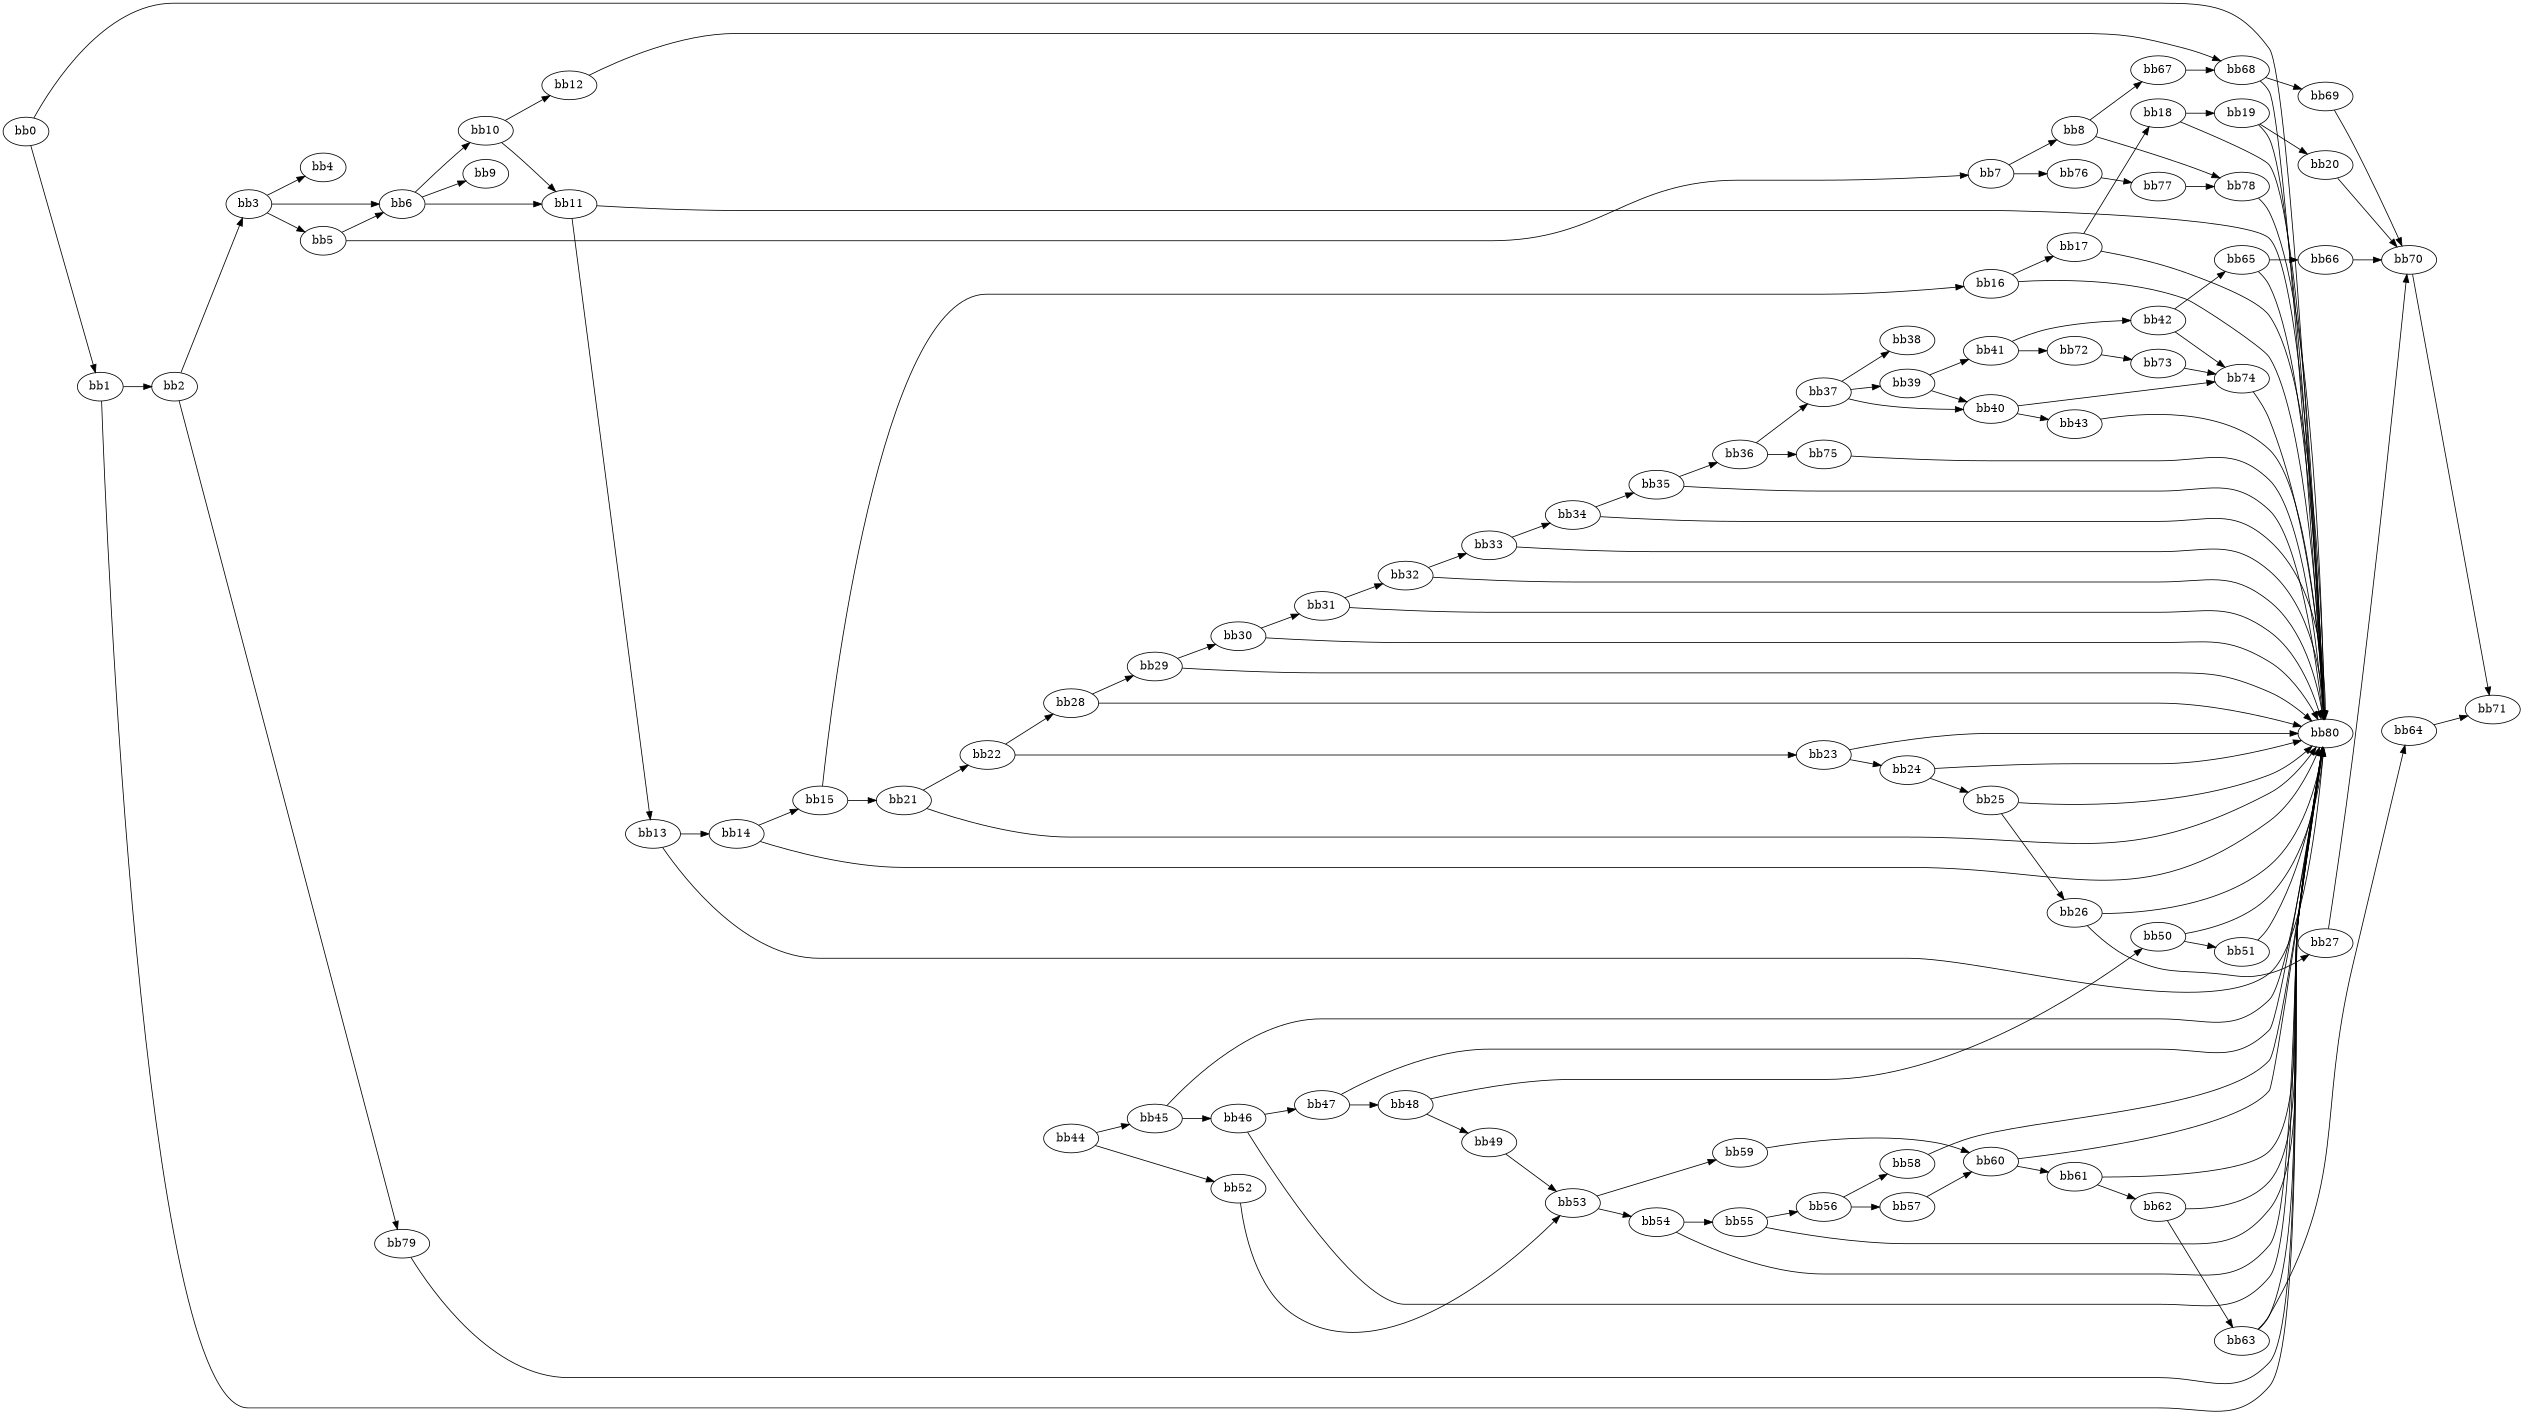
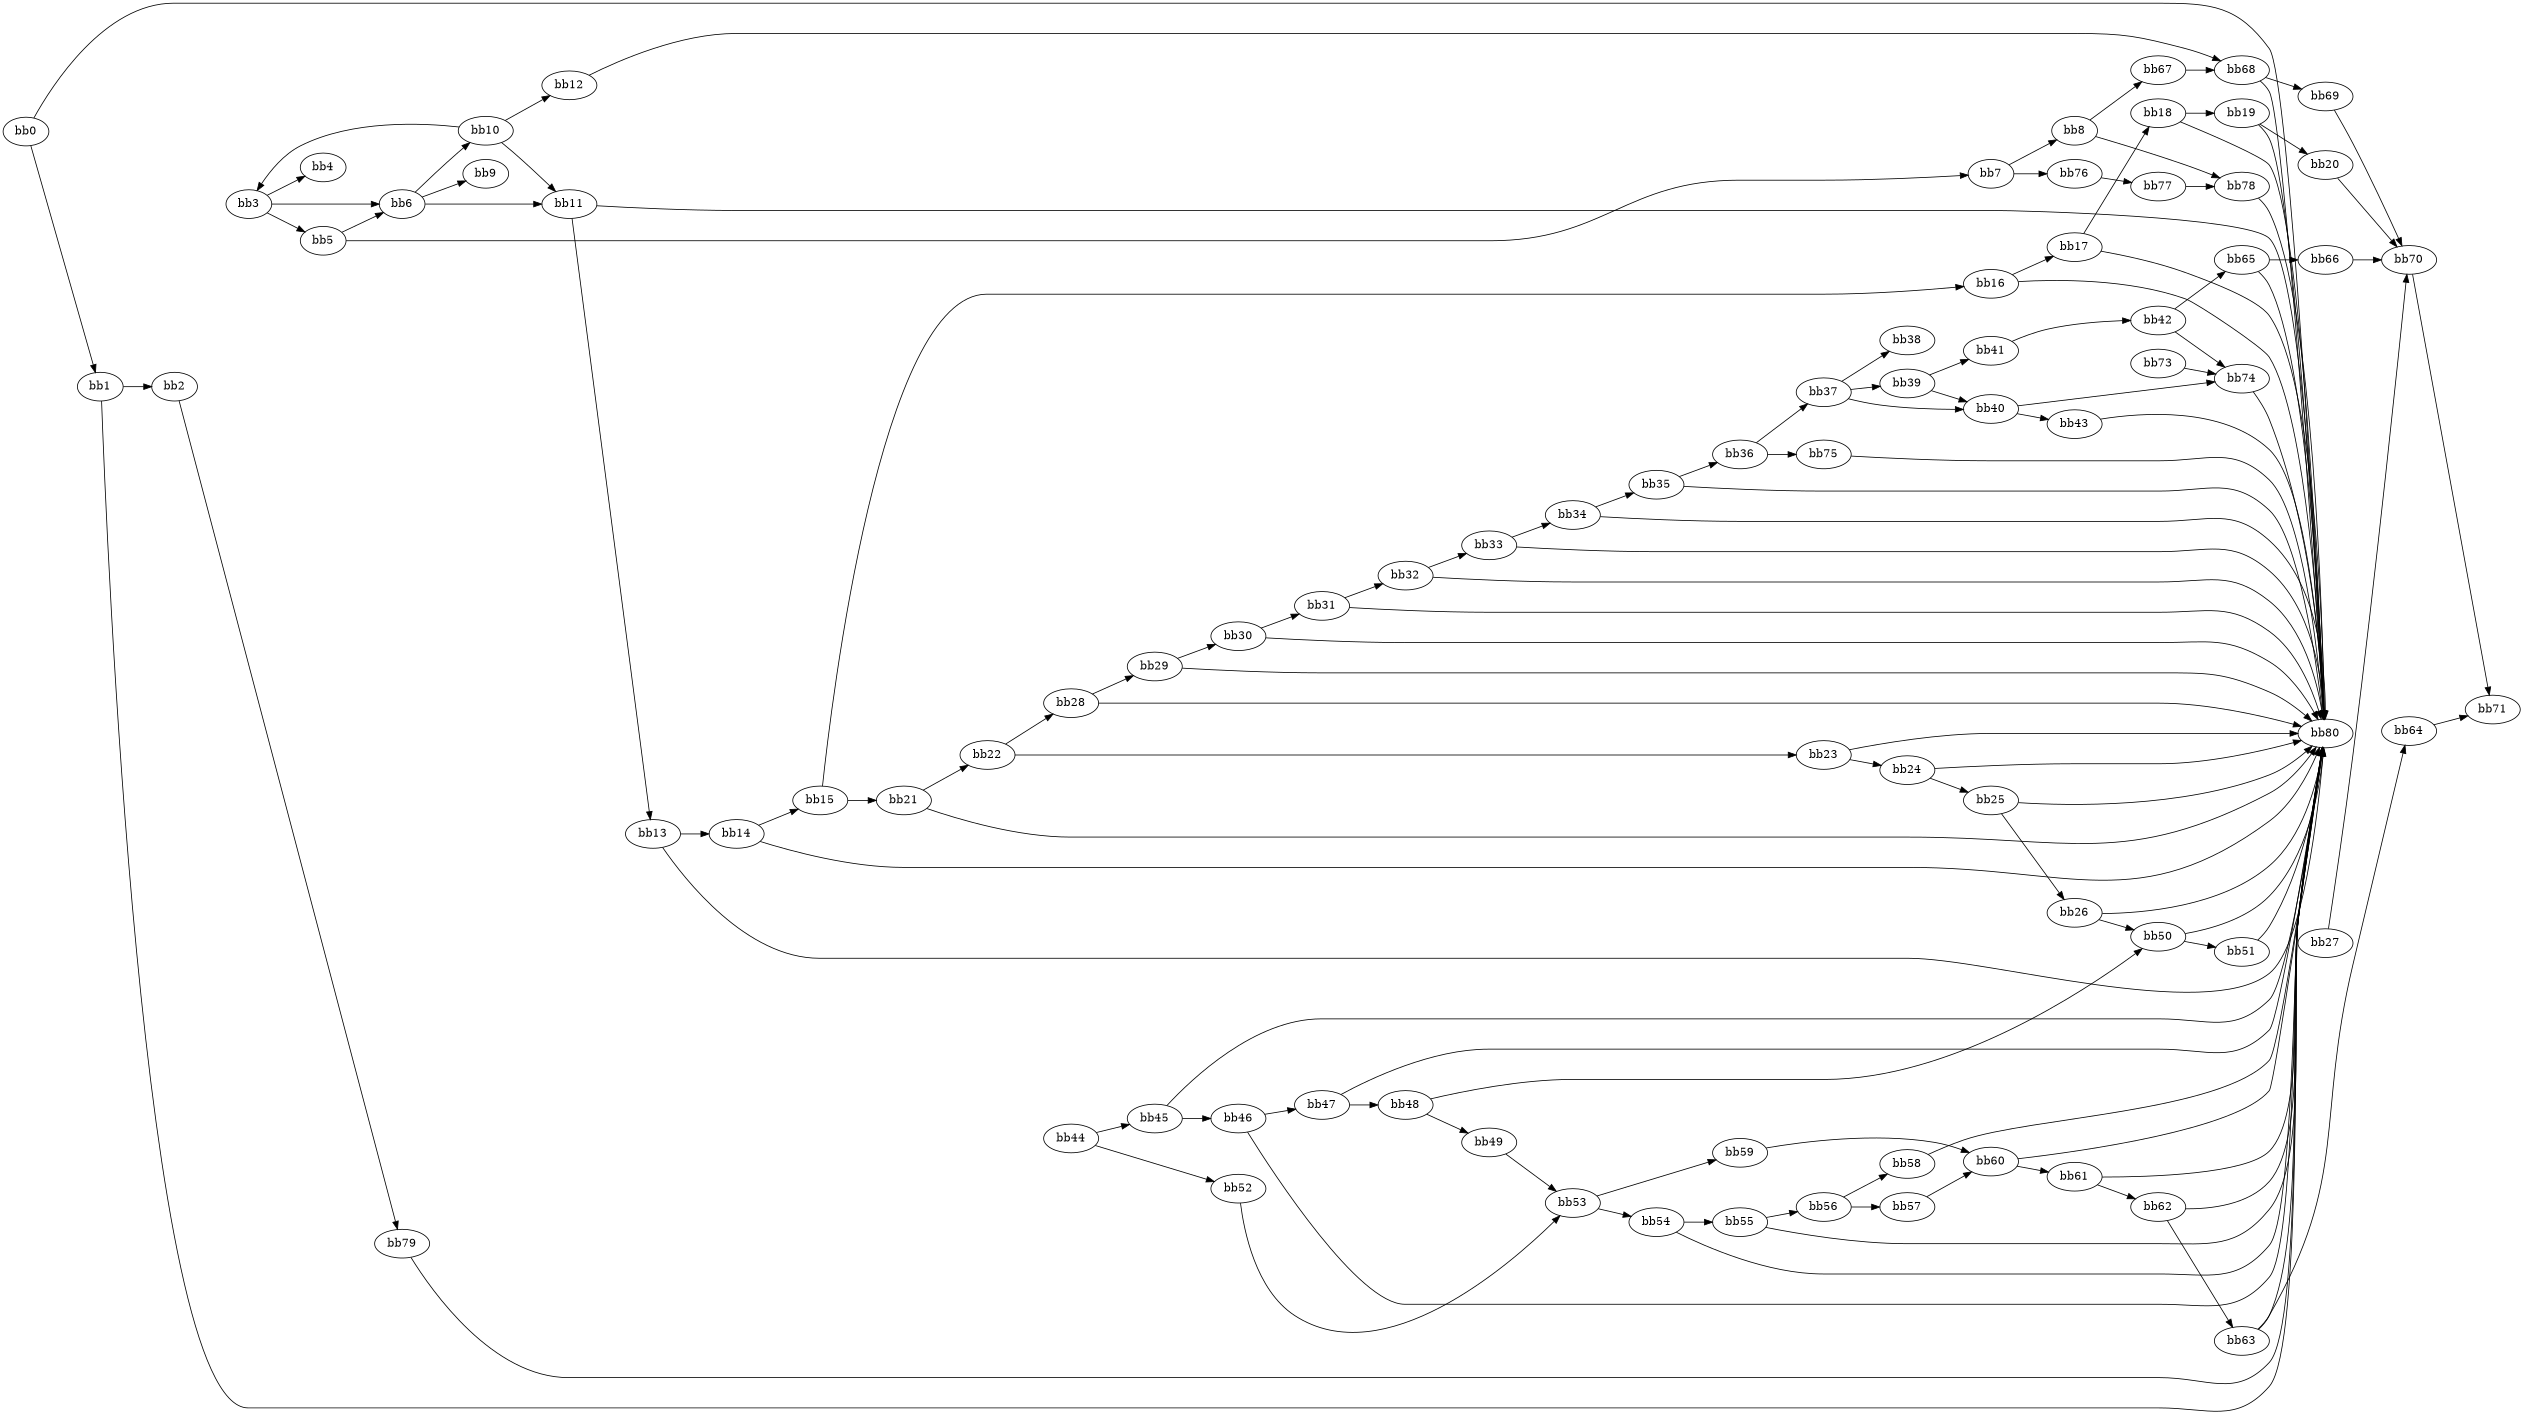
edge "bb2" -> "bb3": now "bb10" -> "bb3"
node "bb72": removed
edge "bb26" -> "bb27": now "bb26" -> "bb50"
